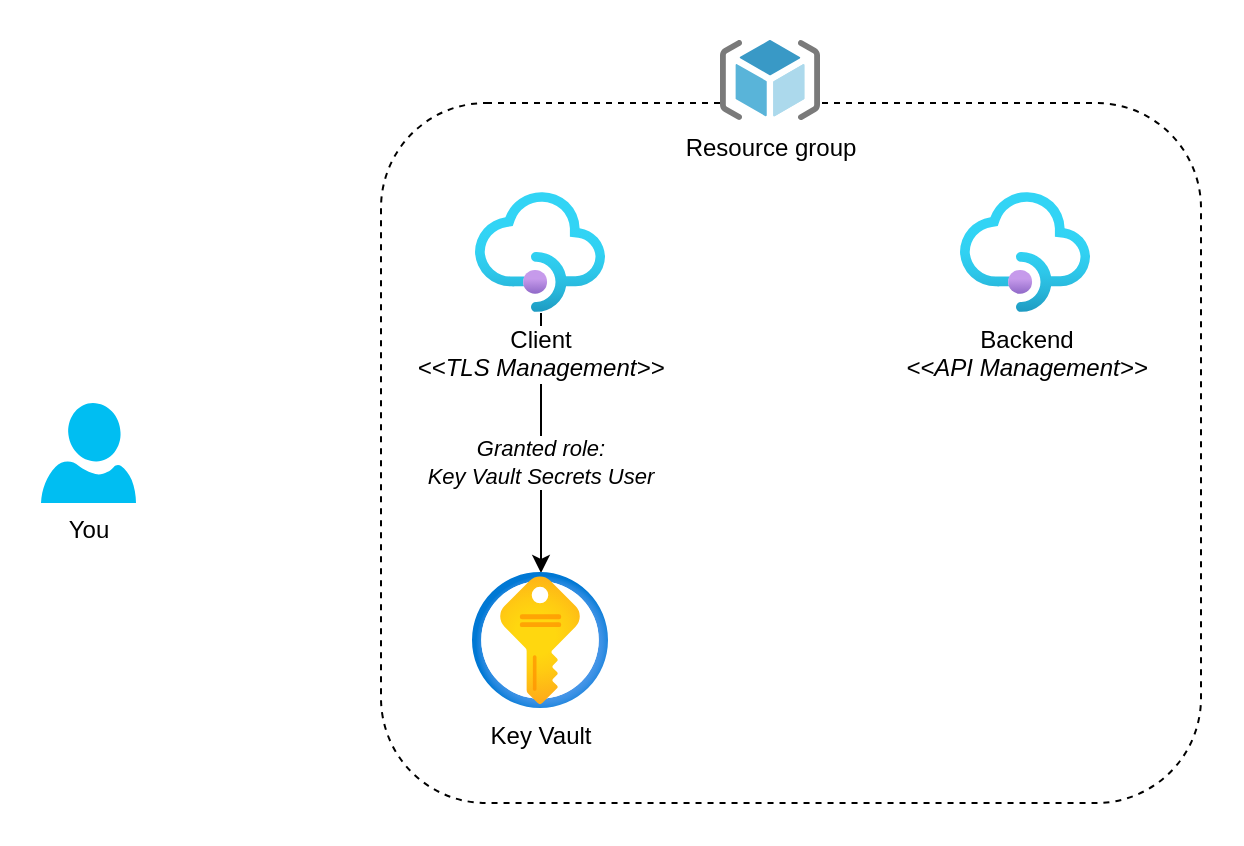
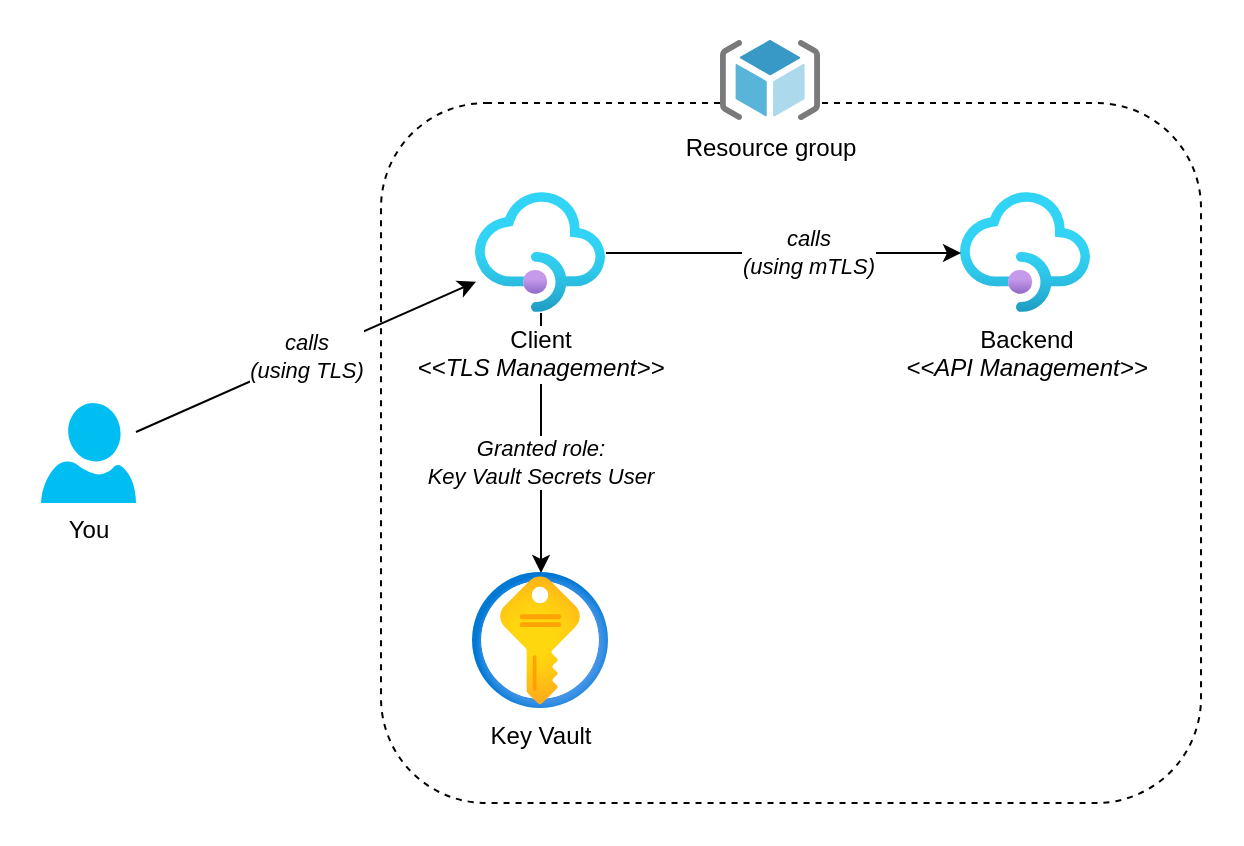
edge "Client <<TLS Management>>" -> "Backend <<API Management>>": added, label "calls (using mTLS)"
edge "You" -> "Client <<TLS Management>>": added, label "calls (using TLS)"
